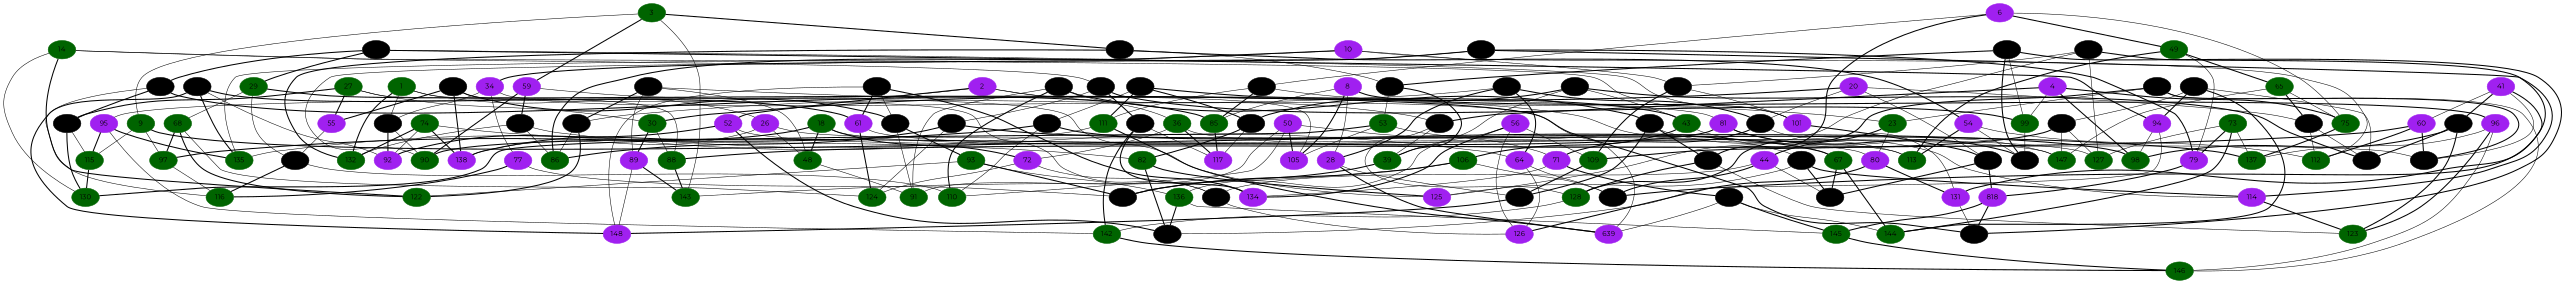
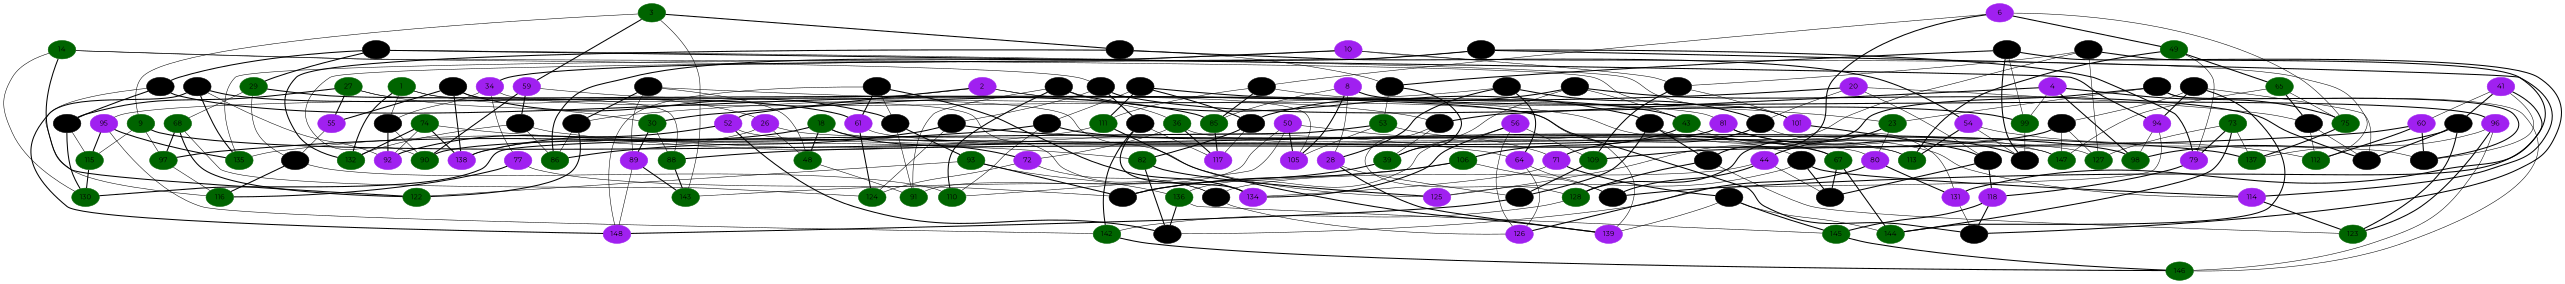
node "818": label "818" -> "118"
node "639": label "639" -> "139"
